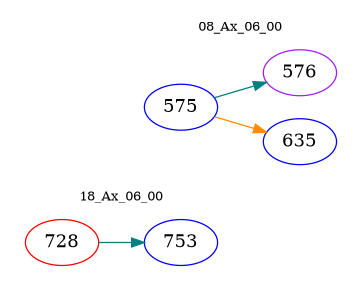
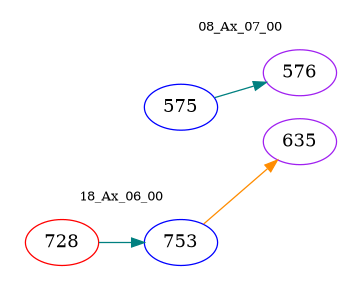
cluster "08_Ax_06_00": label "08_Ax_06_00" -> "08_Ax_07_00"
edge "575" -> "635": now "753" -> "635"
node "635": color blue -> purple
